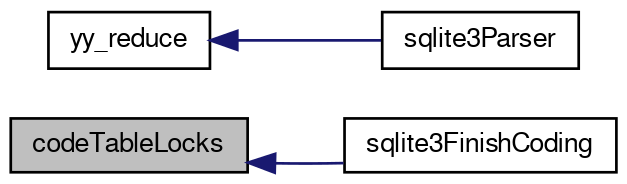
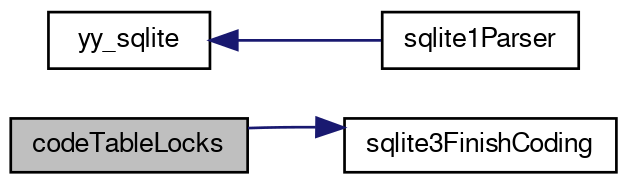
node "yy_reduce": label "yy_reduce" -> "yy_sqlite"
node "sqlite3Parser": label "sqlite3Parser" -> "sqlite1Parser"
edge "sqlite3FinishCoding" -> "codeTableLocks": reversed
